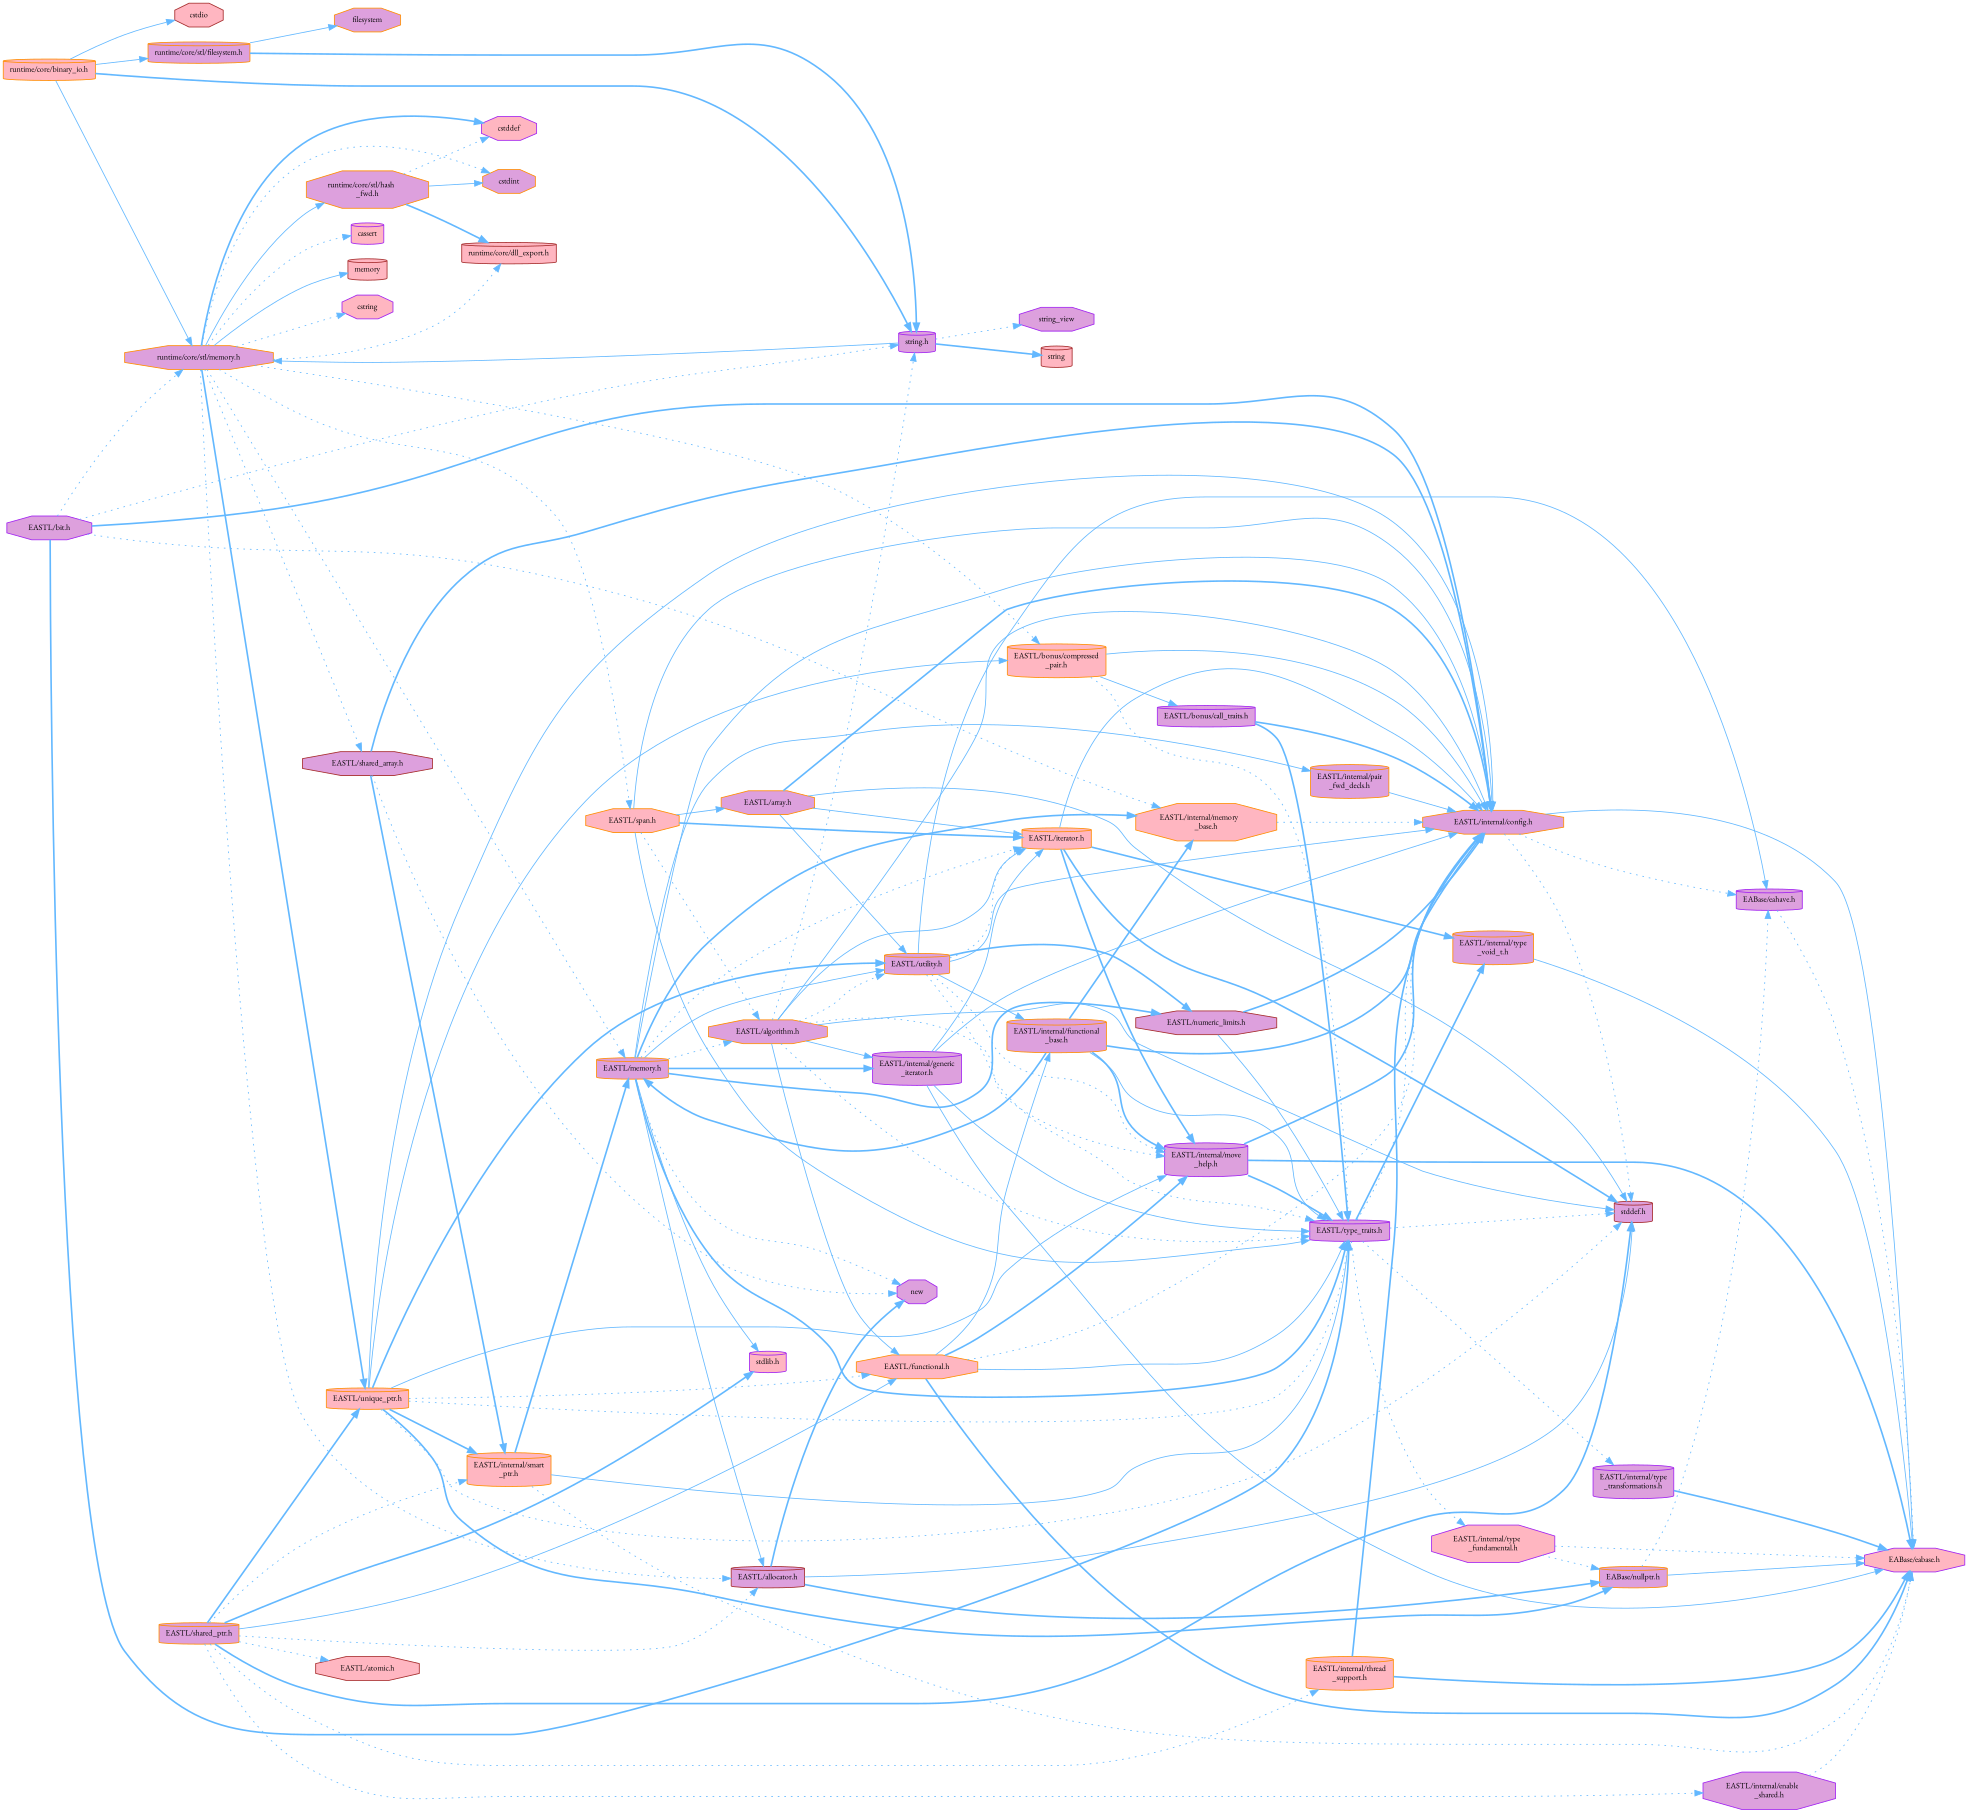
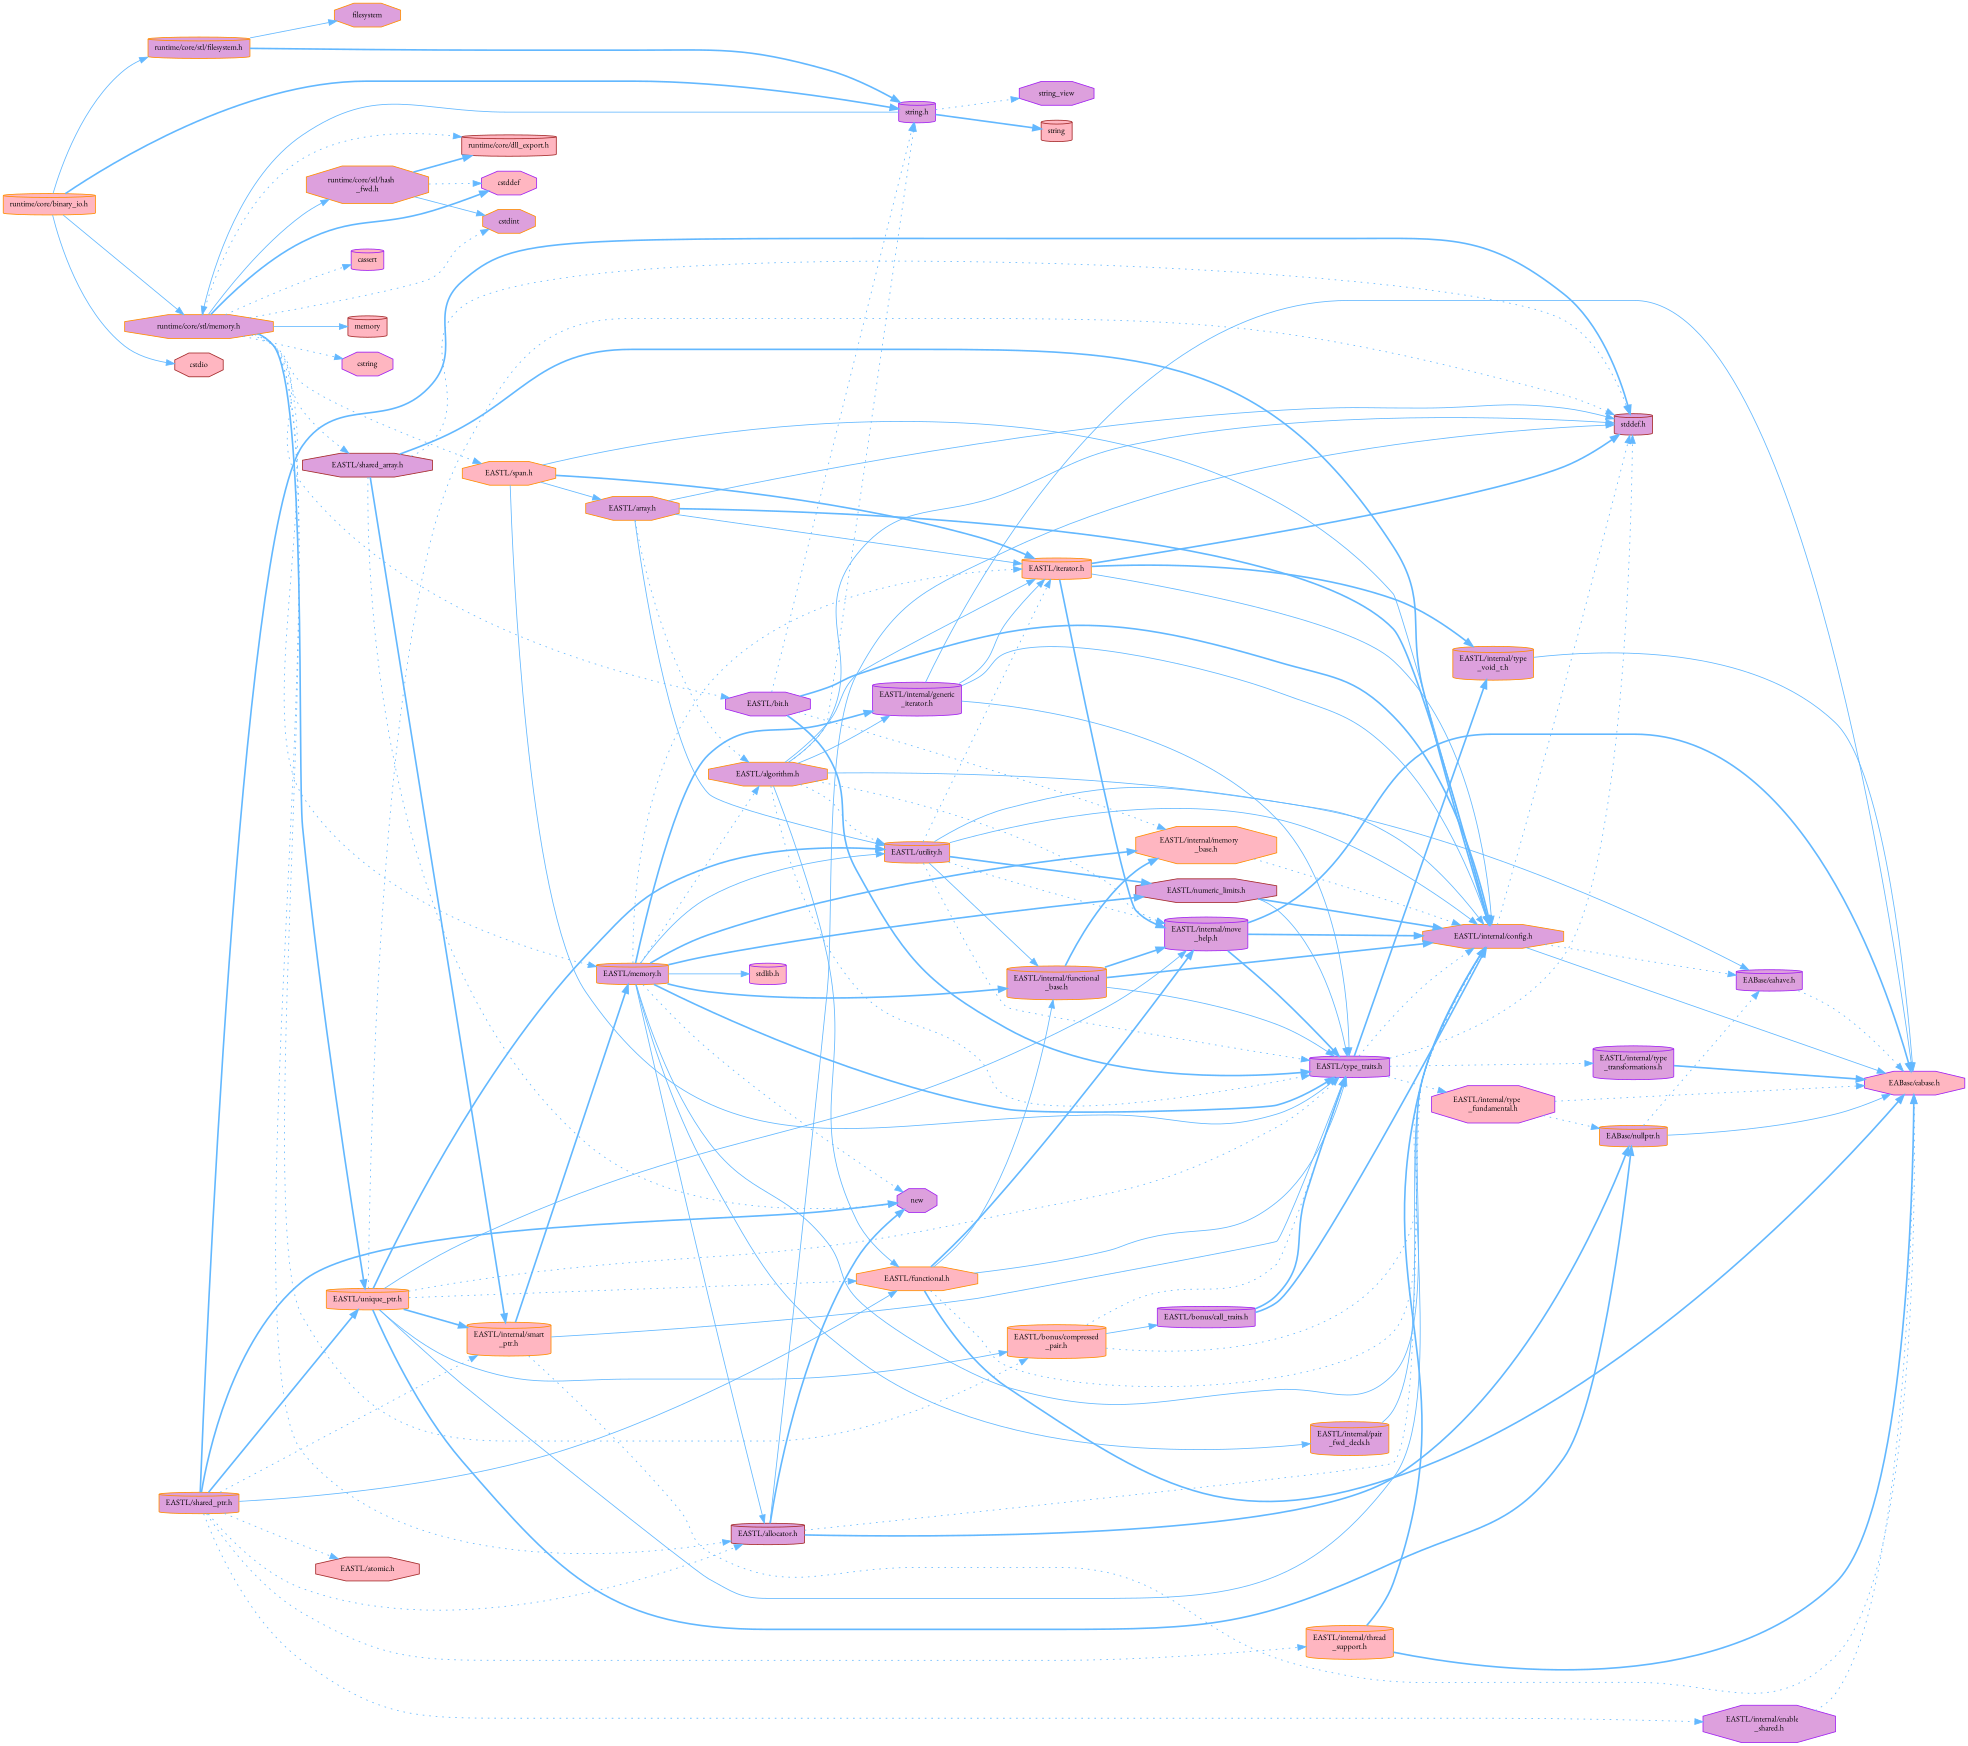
edge "EASTL/shared_array.h" -> "stddef.h": added
edge "EASTL/bit.h" -> "runtime/core/stl/memory.h": reversed
edge "EASTL/bonus/compressed _pair.h" -> "EASTL/internal/config.h": style solid -> dotted
edge "EASTL/span.h" -> "EASTL/algorithm.h": now "EASTL/array.h" -> "EASTL/algorithm.h"
edge "EASTL/internal/functional _base.h" -> "EASTL/memory.h": reversed
edge "EASTL/allocator.h" -> "EASTL/internal/config.h": added
edge "EASTL/shared_ptr.h" -> "stdlib.h": now "EASTL/shared_ptr.h" -> "new"
